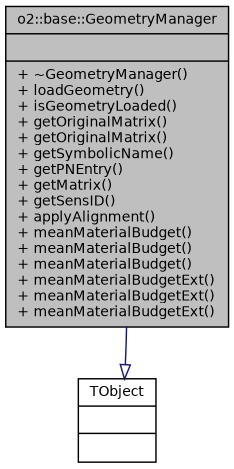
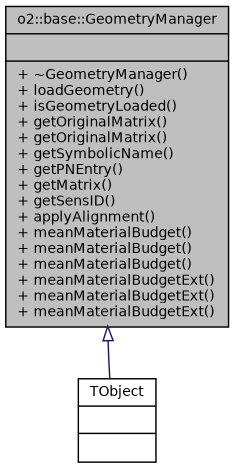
edge "o2::base::GeometryManager" -> "TObject": reversed
